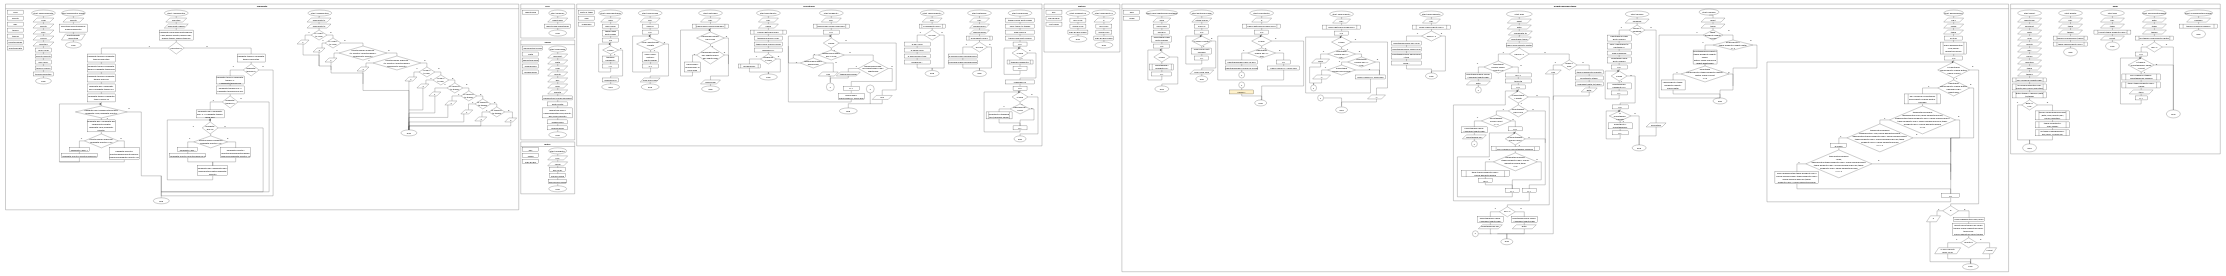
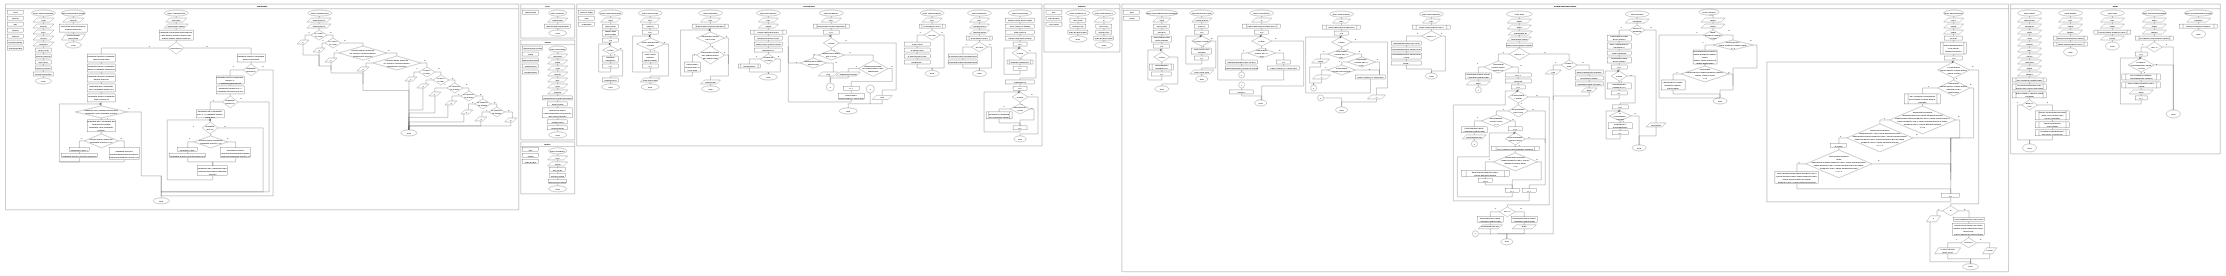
node "used++": fillcolor #fff2cc -> #ffffff
